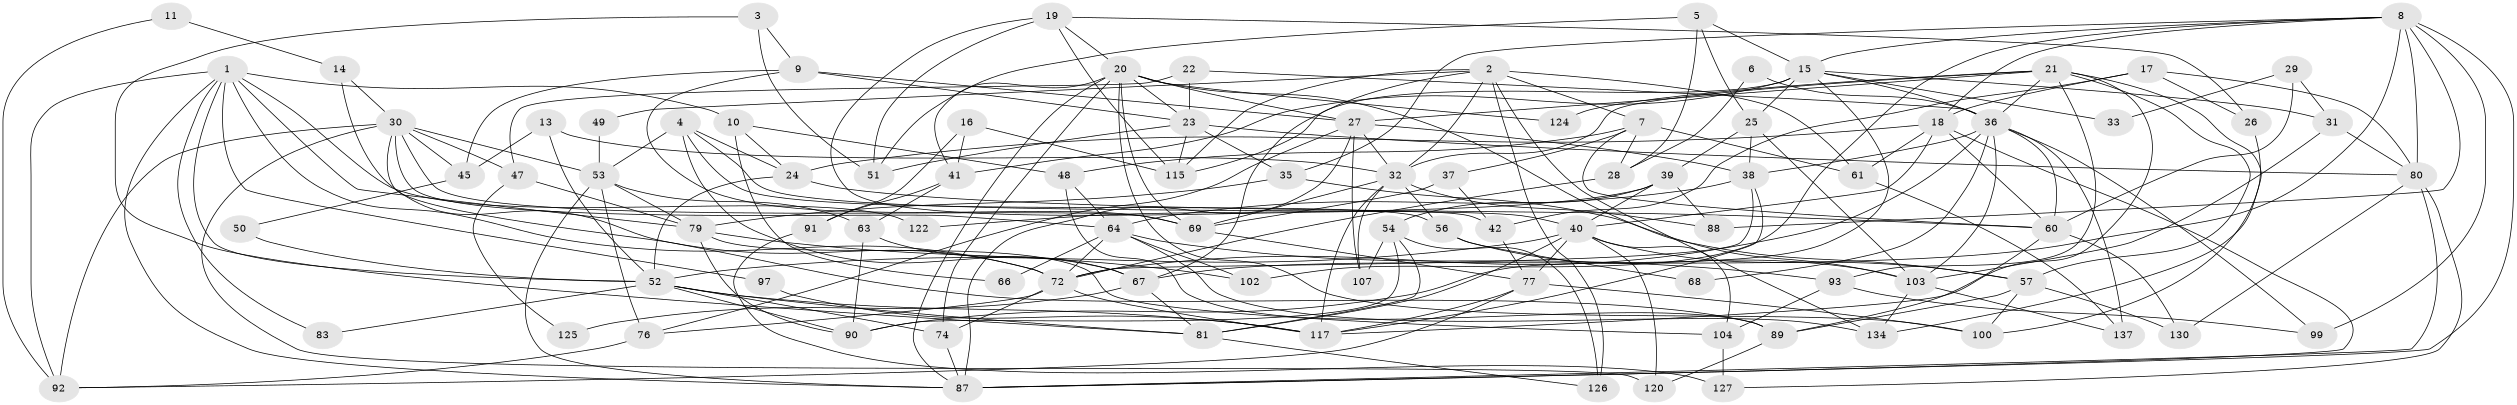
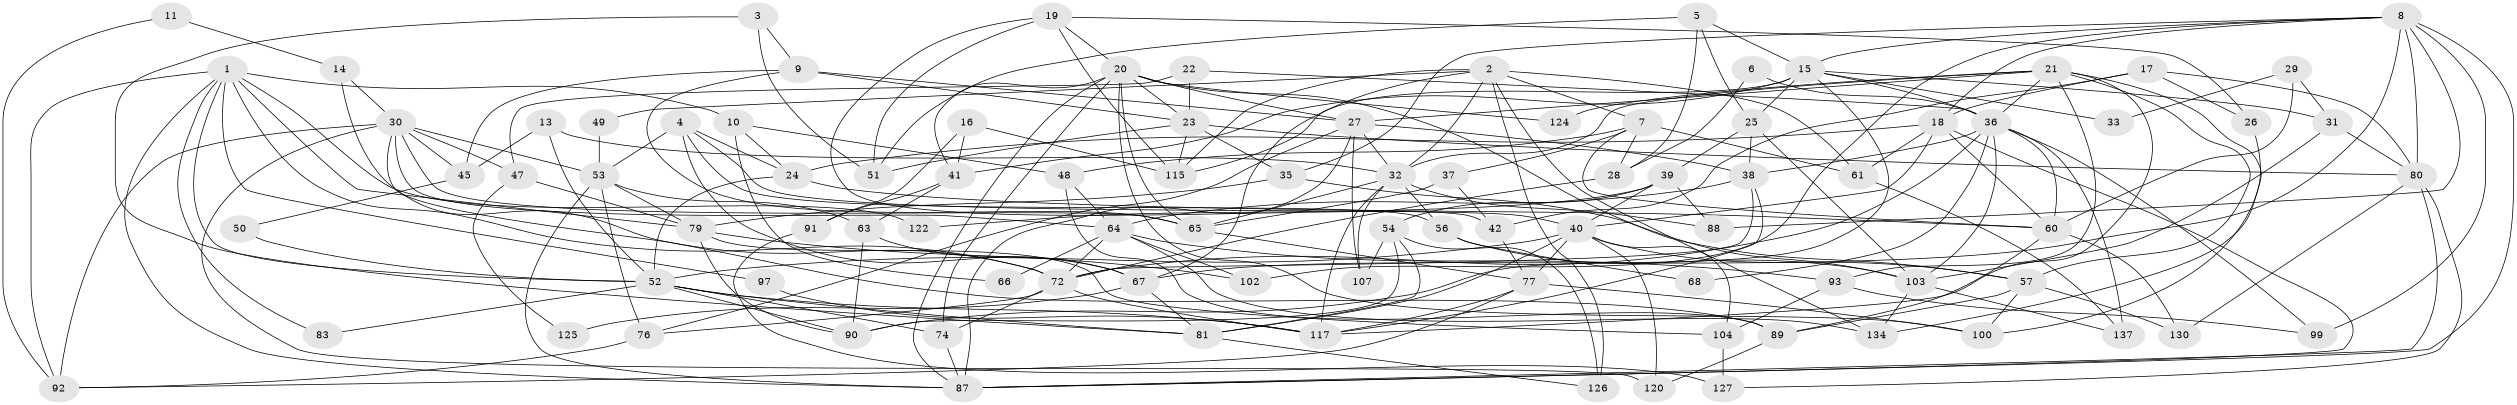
node "69": label "69" -> "65"
